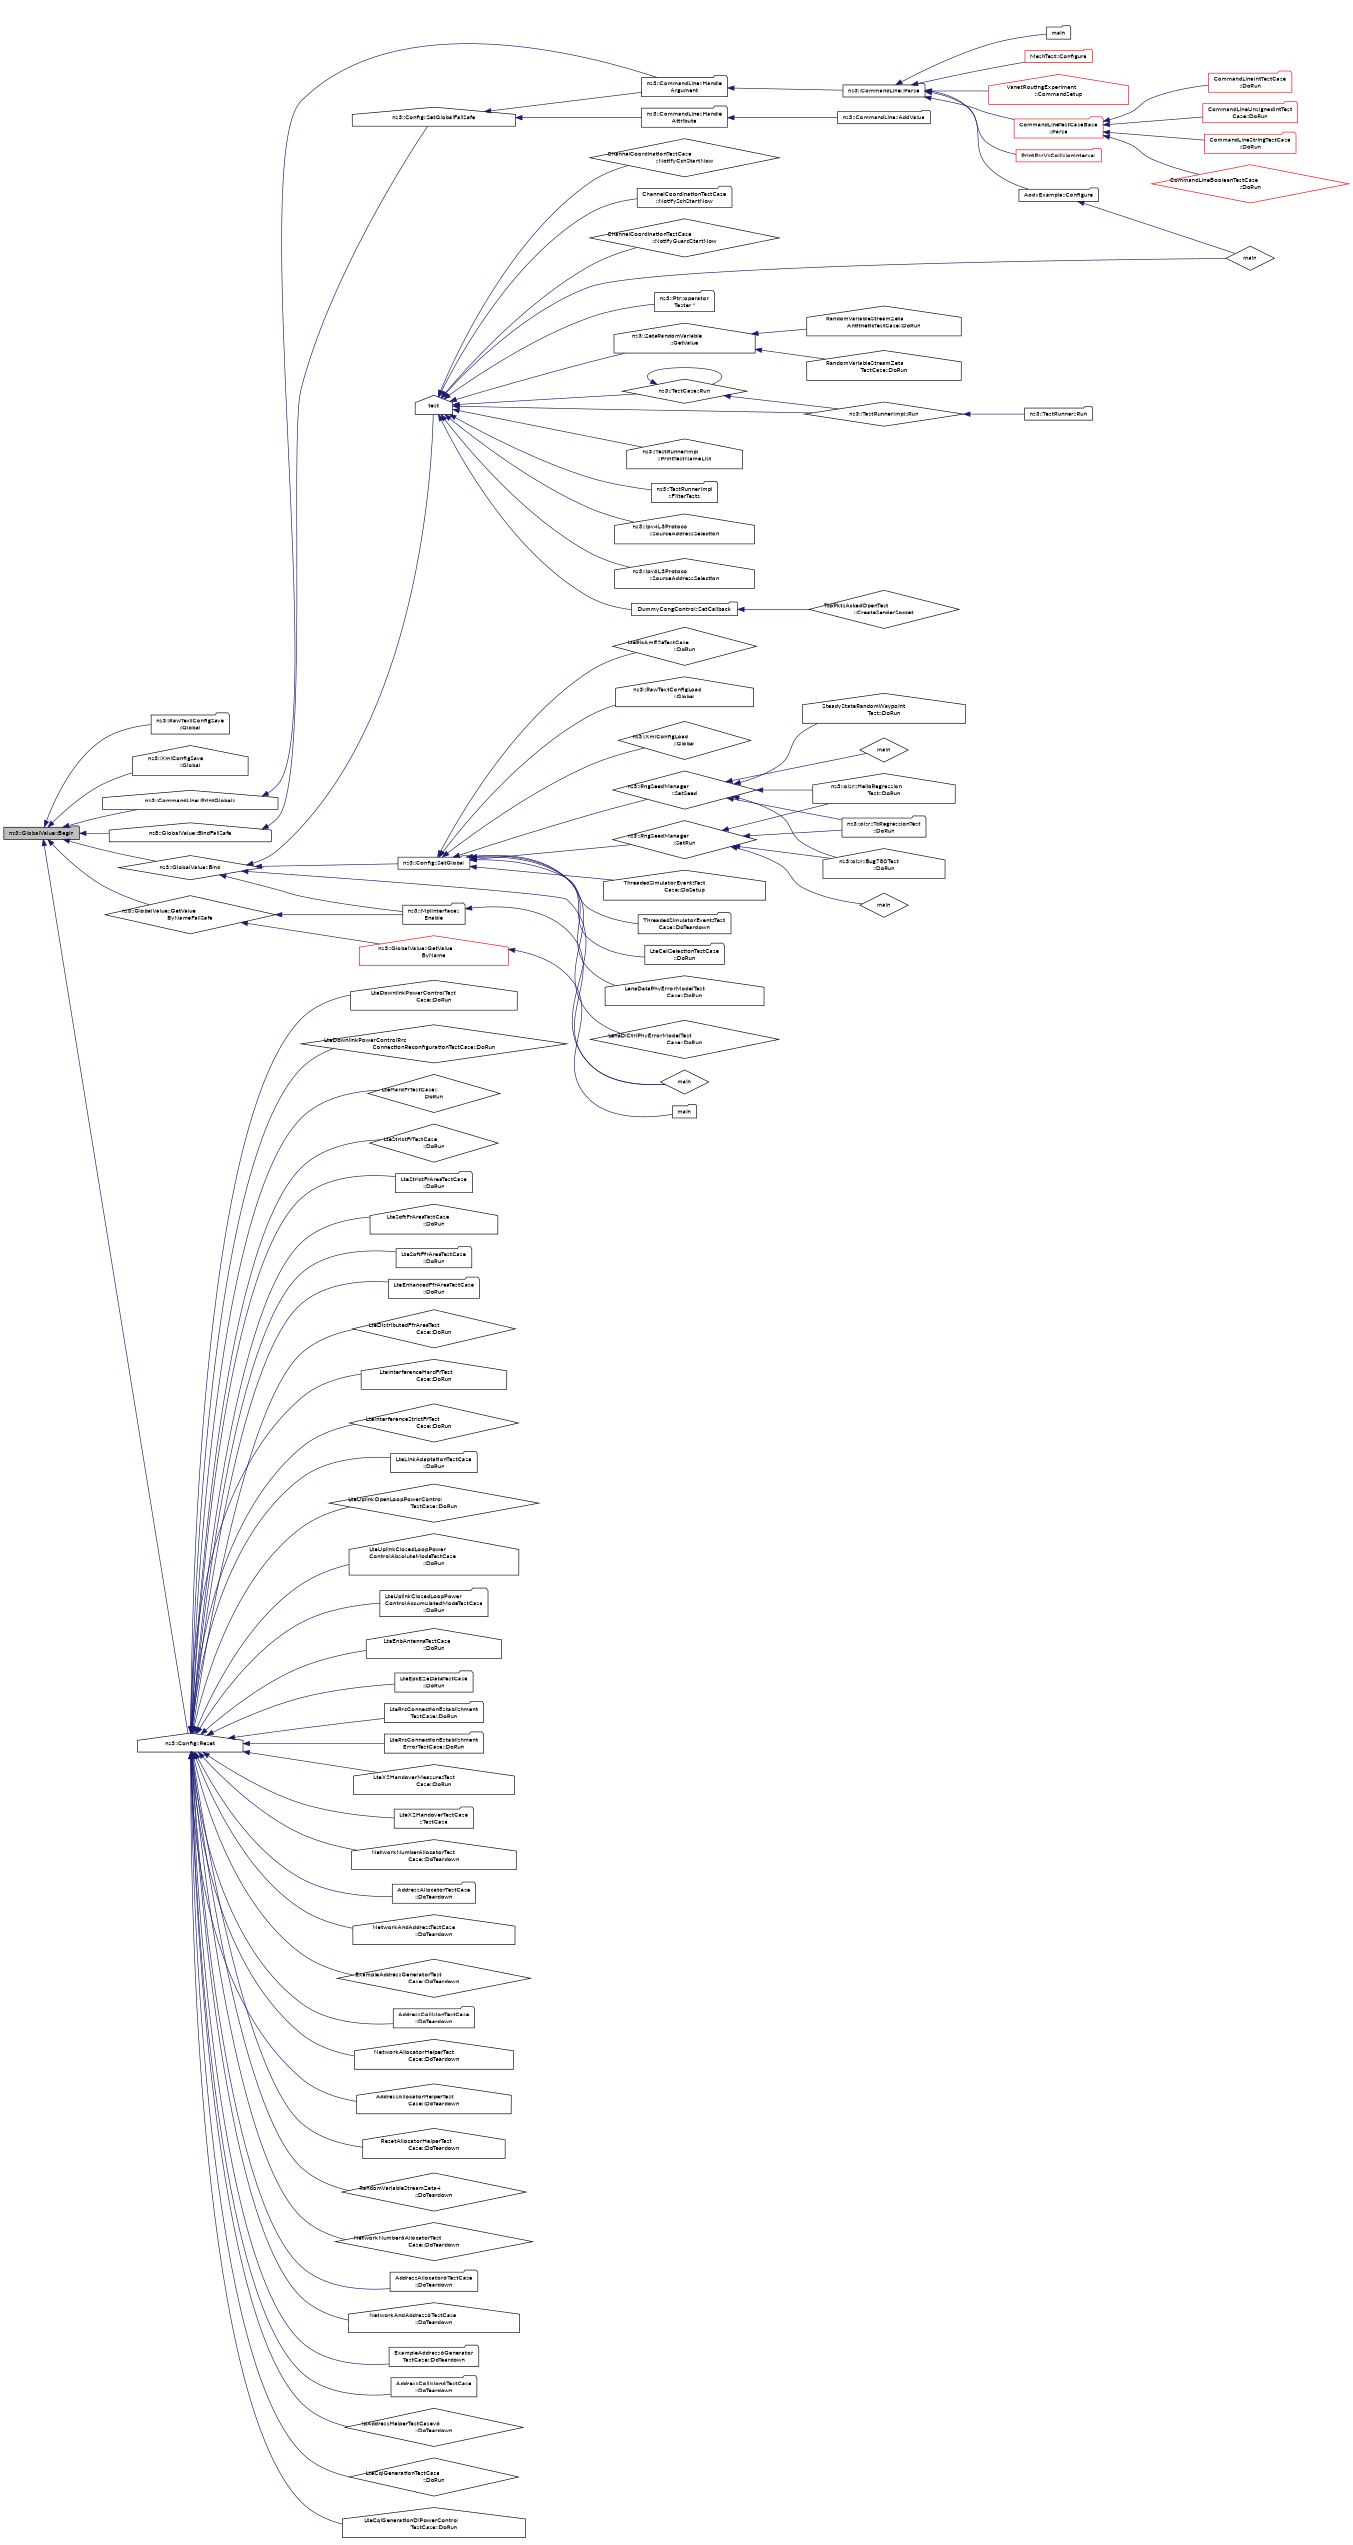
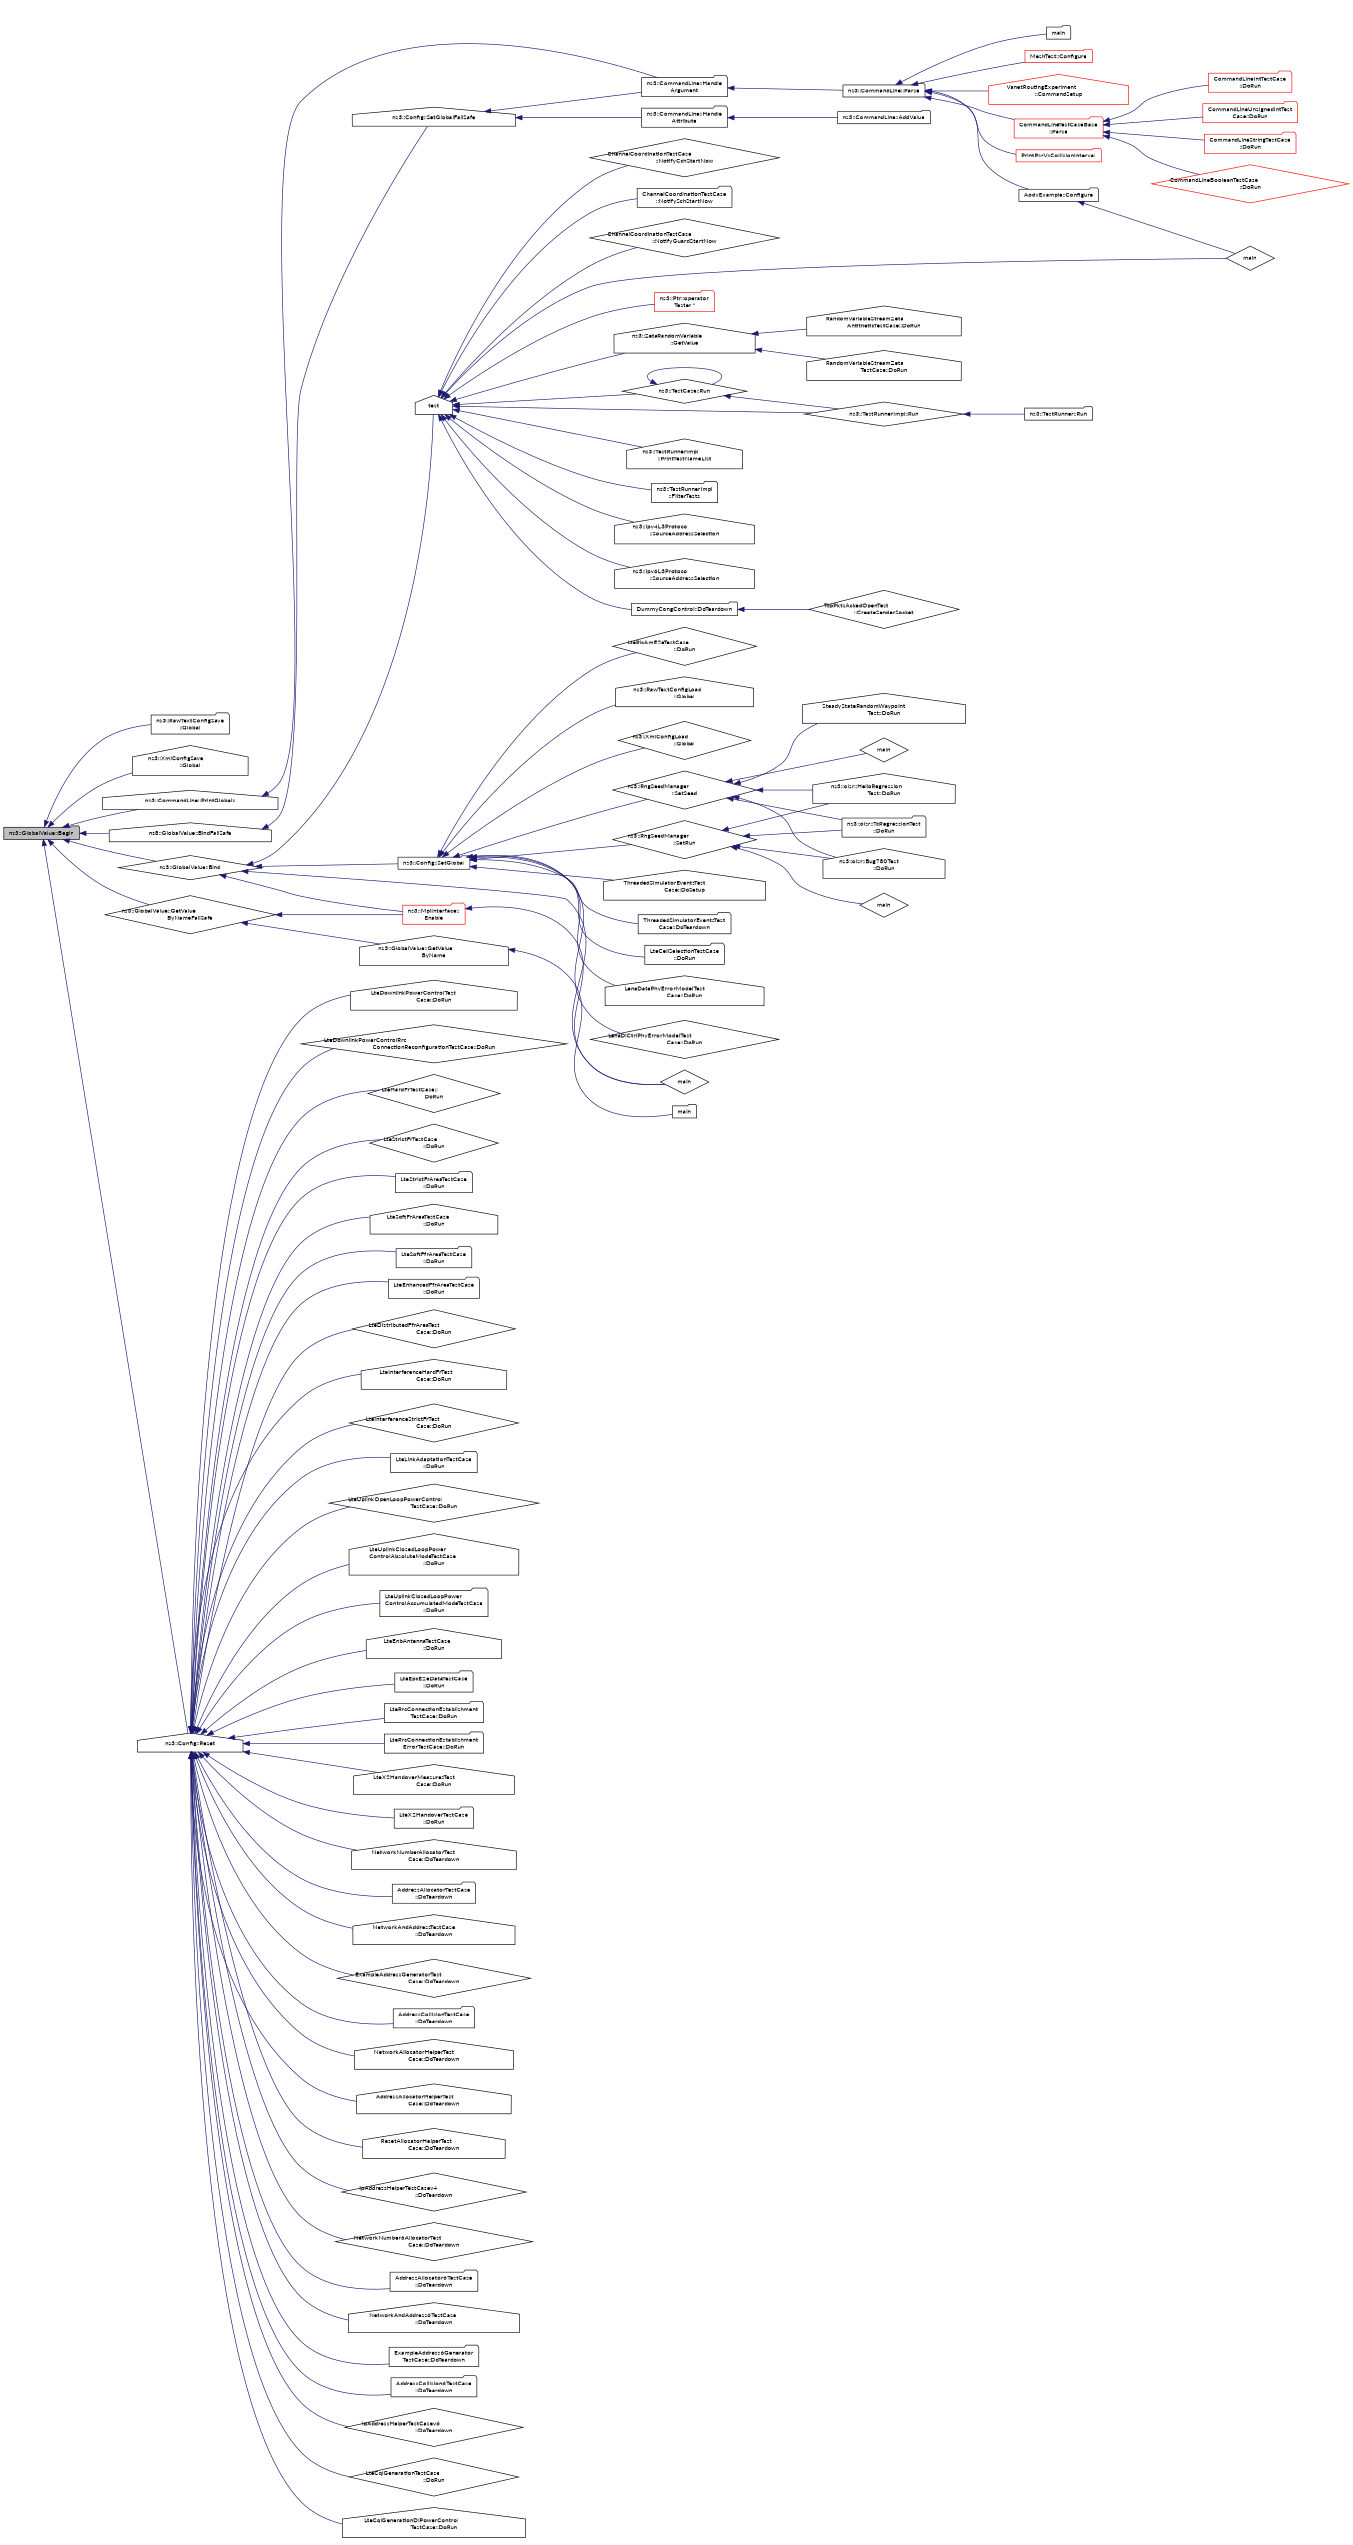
node "ns3::Ptr::operator Tester *": color black -> red
node "DummyCongControl::SetCallback": label "DummyCongControl::SetCallback" -> "DummyCongControl::DoTeardown"
node "ns3::MpiInterface:: Enable": color black -> red
node "ns3::GlobalValue::GetValue ByName": color red -> black
node "LteX2HandoverTestCase ::TestCase": label "LteX2HandoverTestCase ::TestCase" -> "LteX2HandoverTestCase ::DoRun"
node "RandomVariableStreamZeta4 ::DoTeardown": label "RandomVariableStreamZeta4 ::DoTeardown" -> "IpAddressHelperTestCasev4 ::DoTeardown"
